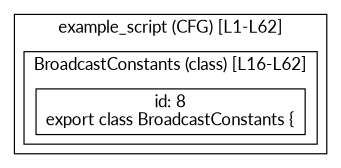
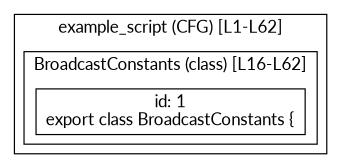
node "id: 8 export class BroadcastConstants {": label "id: 8 export class BroadcastConstants {" -> "id: 1 export class BroadcastConstants {"
